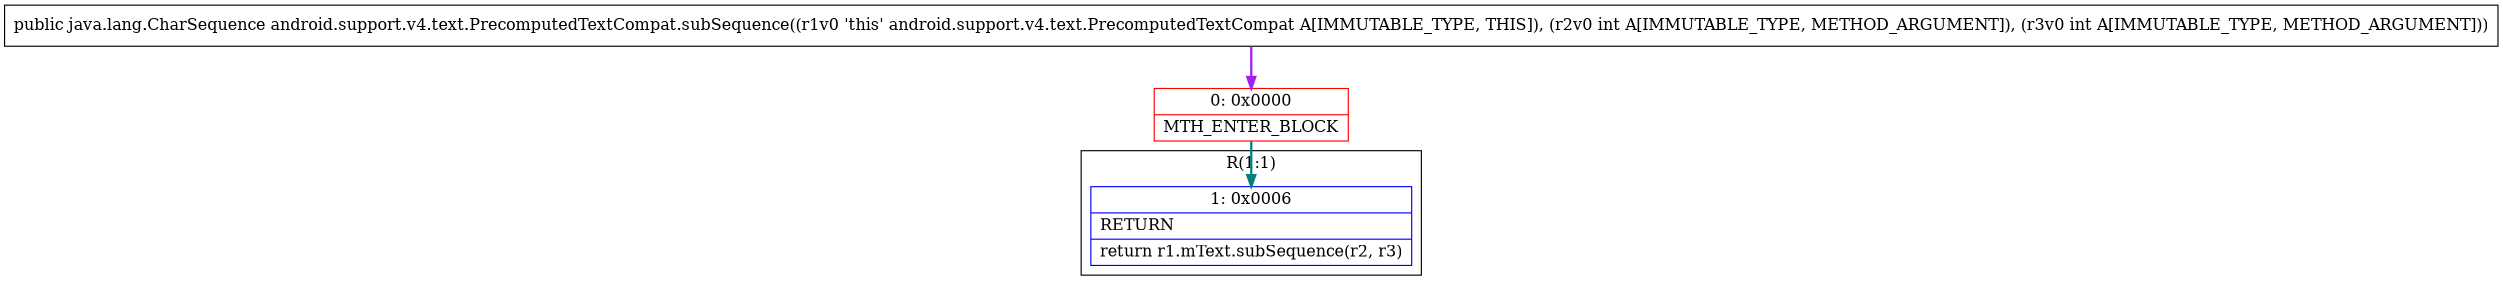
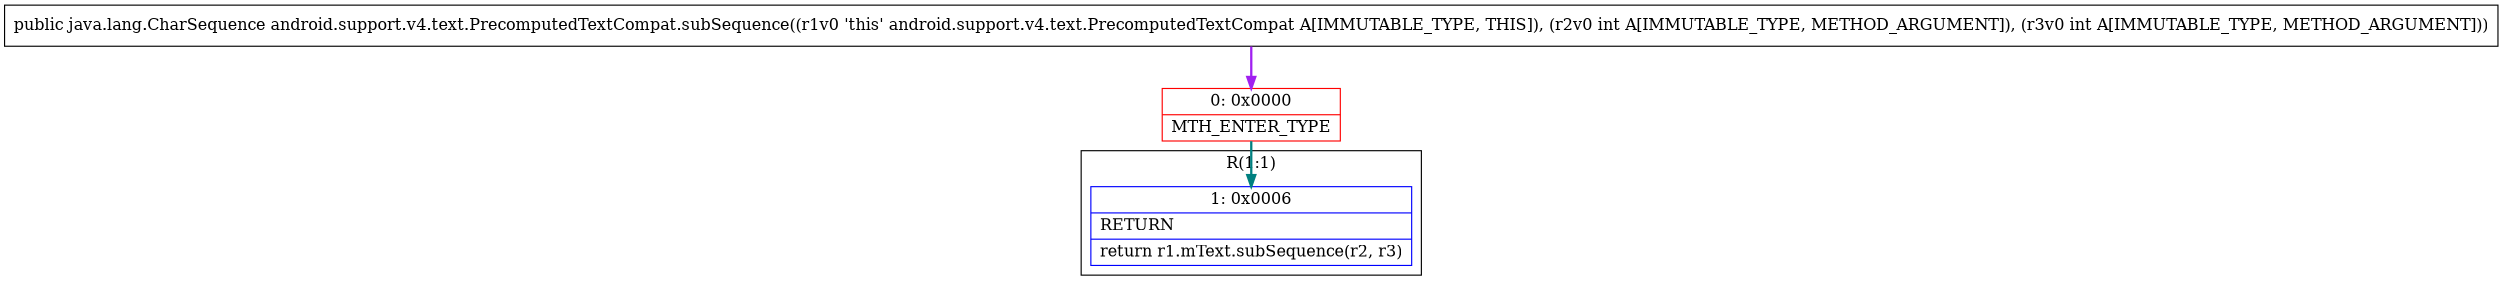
node "0: 0x0000": text "MTH_ENTER_BLOCK" -> "MTH_ENTER_TYPE"
